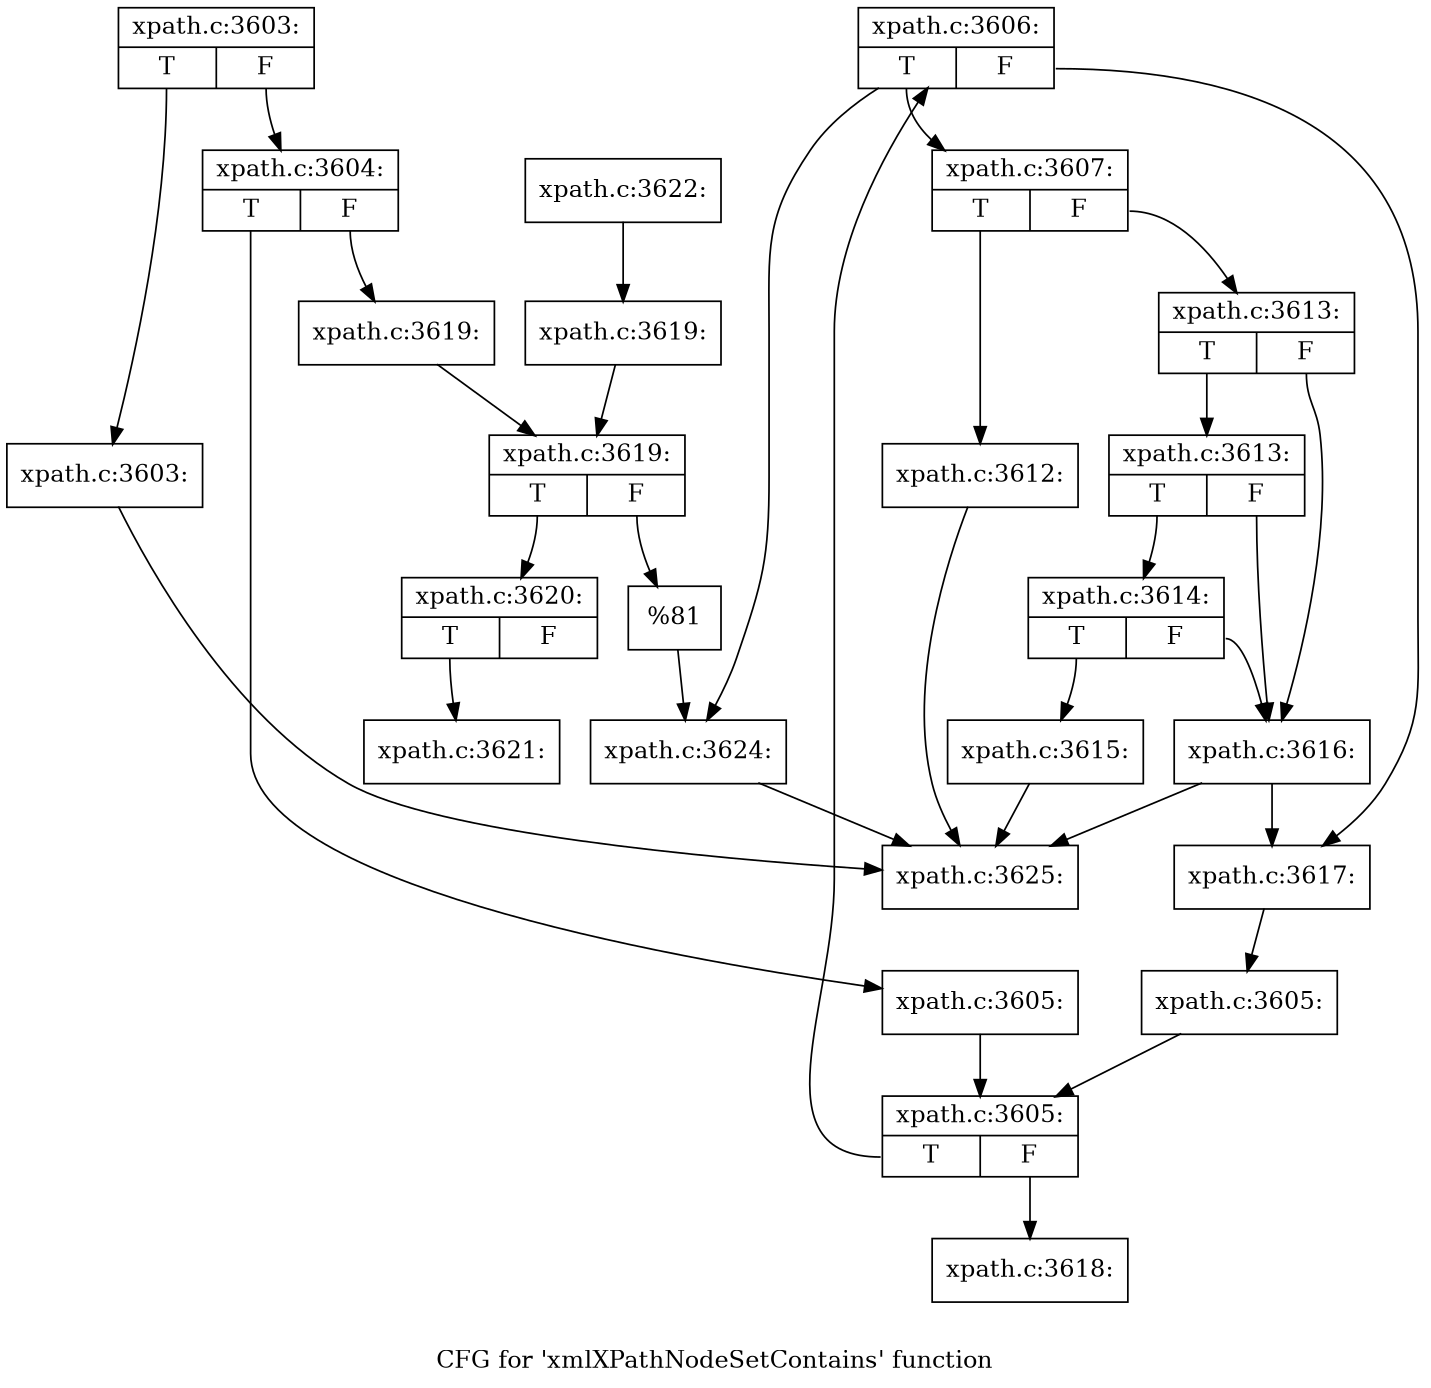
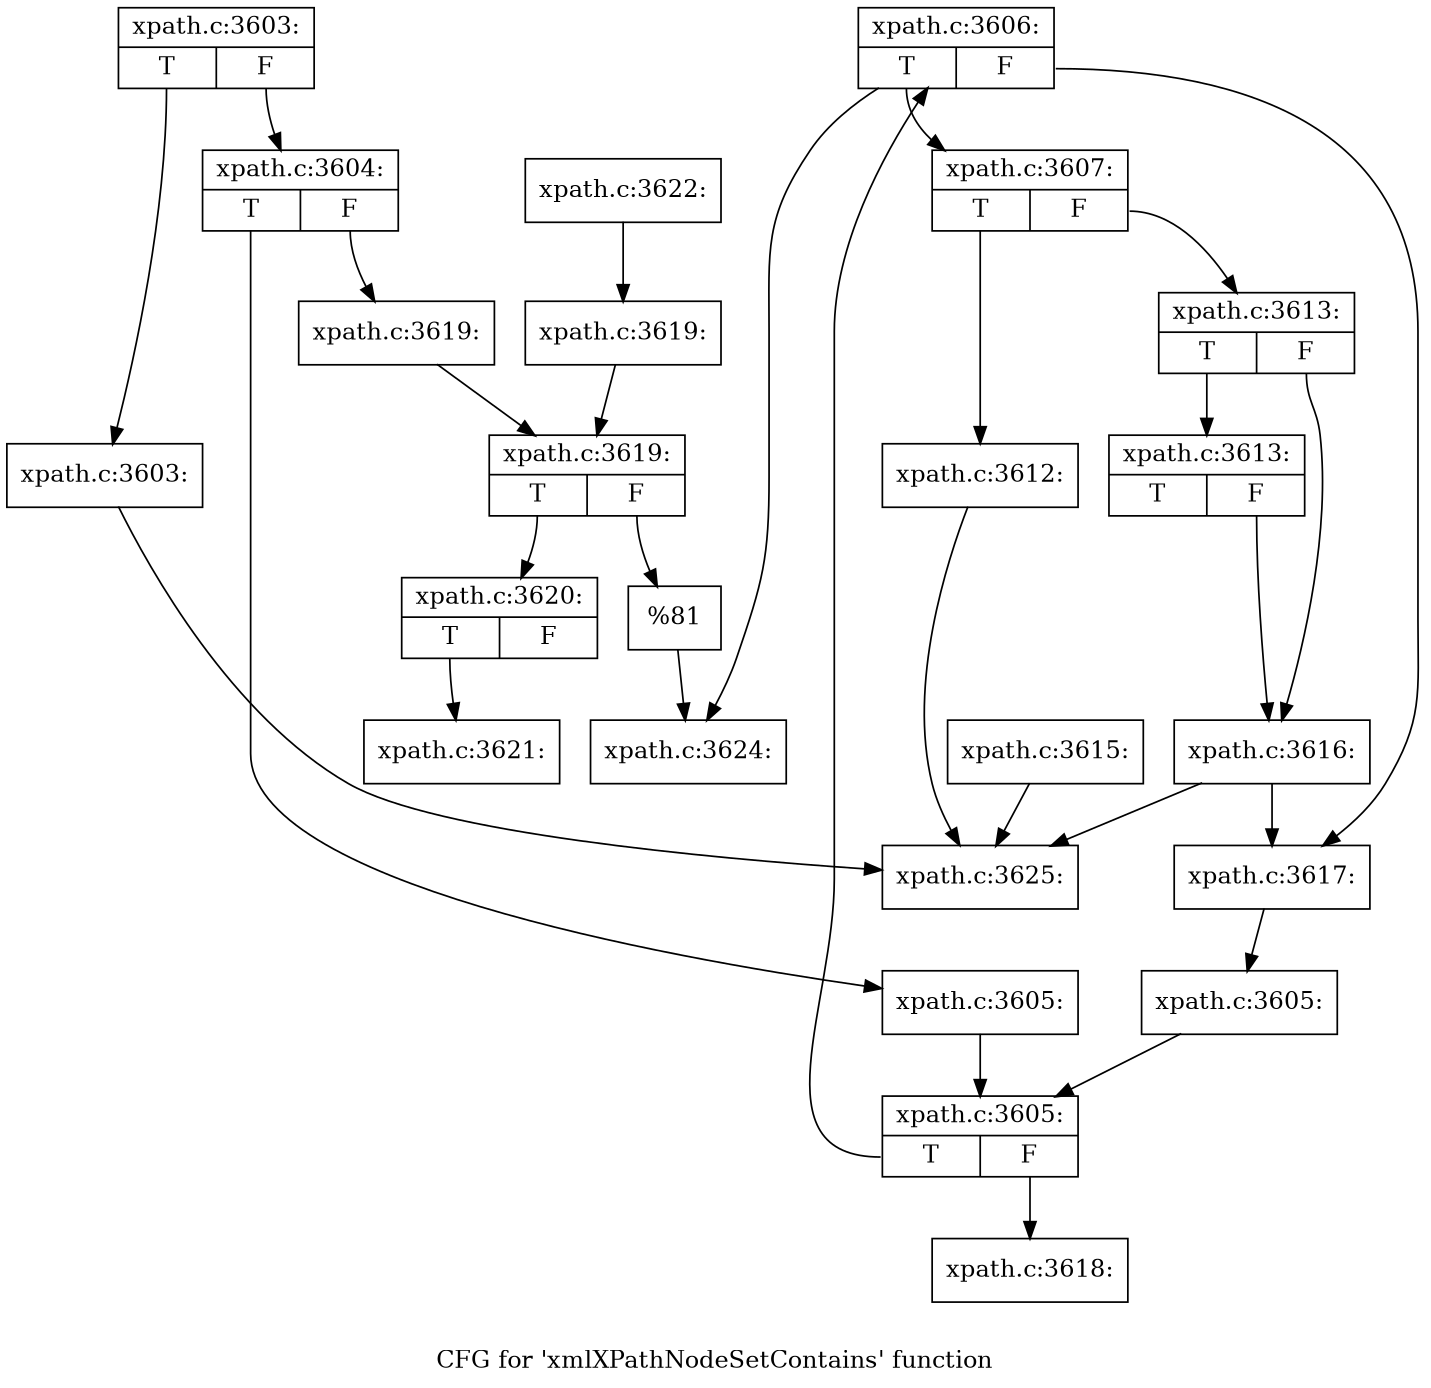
node "xpath.c:3614:": removed
edge "xpath.c:3624:" -> "xpath.c:3625:": removed
